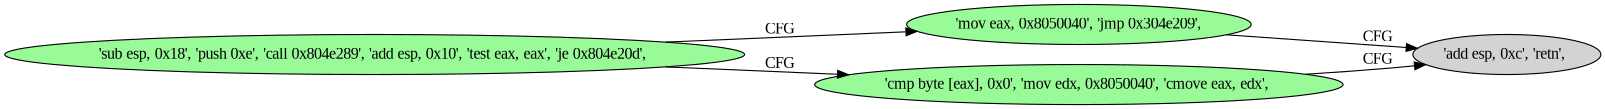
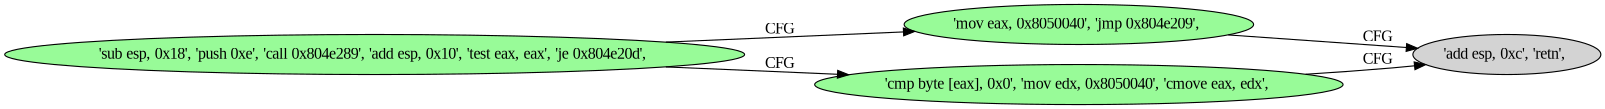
node "'mov eax, 0x8050040', 'jmp 0x304e209',": label "'mov eax, 0x8050040', 'jmp 0x304e209'," -> "'mov eax, 0x8050040', 'jmp 0x804e209',"
